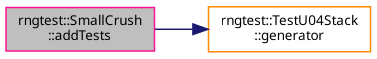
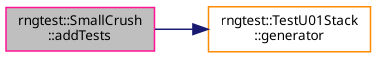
node "rngtest::TestU04Stack ::generator": label "rngtest::TestU04Stack ::generator" -> "rngtest::TestU01Stack ::generator"
